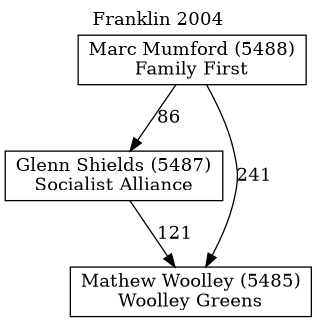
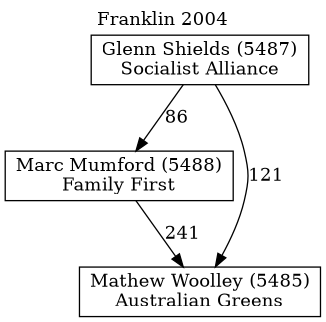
edge "Marc Mumford (5488) Family First" -> "Glenn Shields (5487) Socialist Alliance": reversed
node "Mathew Woolley (5485) Woolley Greens": label "Mathew Woolley (5485) Woolley Greens" -> "Mathew Woolley (5485) Australian Greens"
